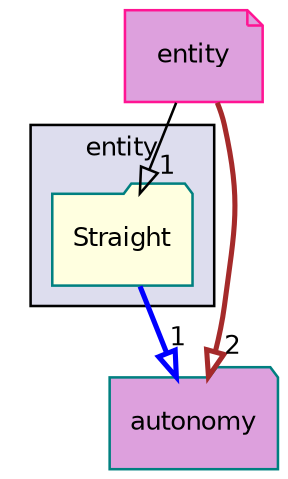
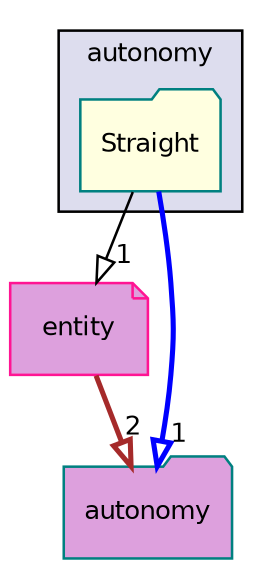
edge "entity" -> "Straight": reversed
cluster "entity": label "entity" -> "autonomy"
